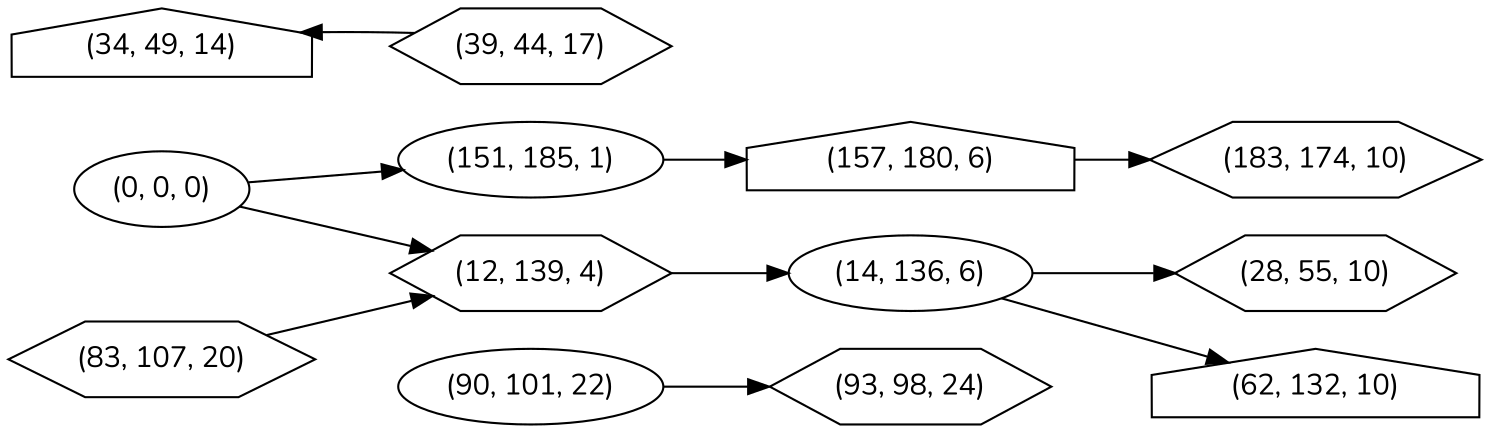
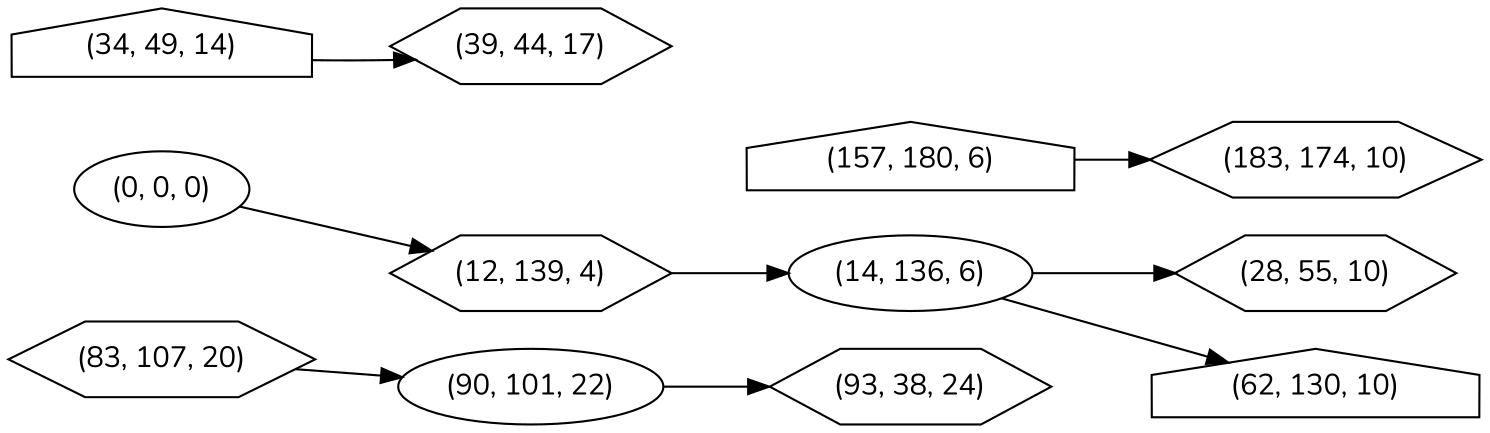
edge "(39, 44, 17)" -> "(34, 49, 14)": reversed
node "(151, 185, 1)": removed
edge "(83, 107, 20)" -> "(12, 139, 4)": now "(83, 107, 20)" -> "(90, 101, 22)"
node "(93, 98, 24)": label "(93, 98, 24)" -> "(93, 38, 24)"
node "(62, 132, 10)": label "(62, 132, 10)" -> "(62, 130, 10)"
